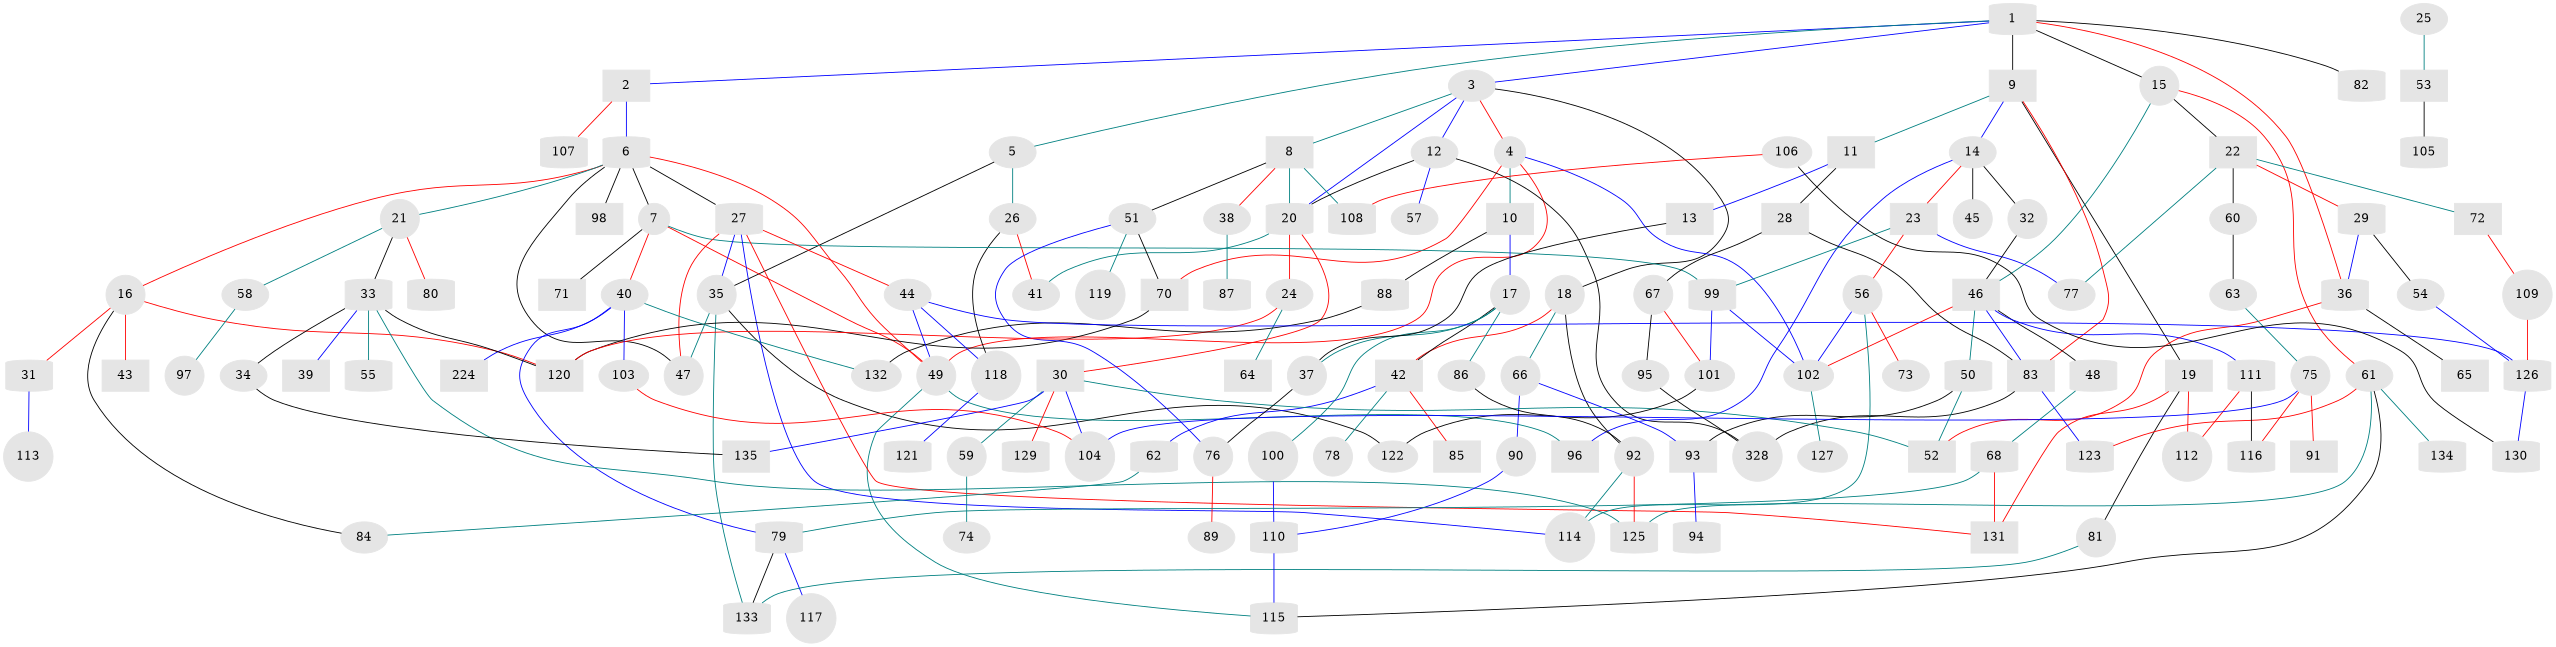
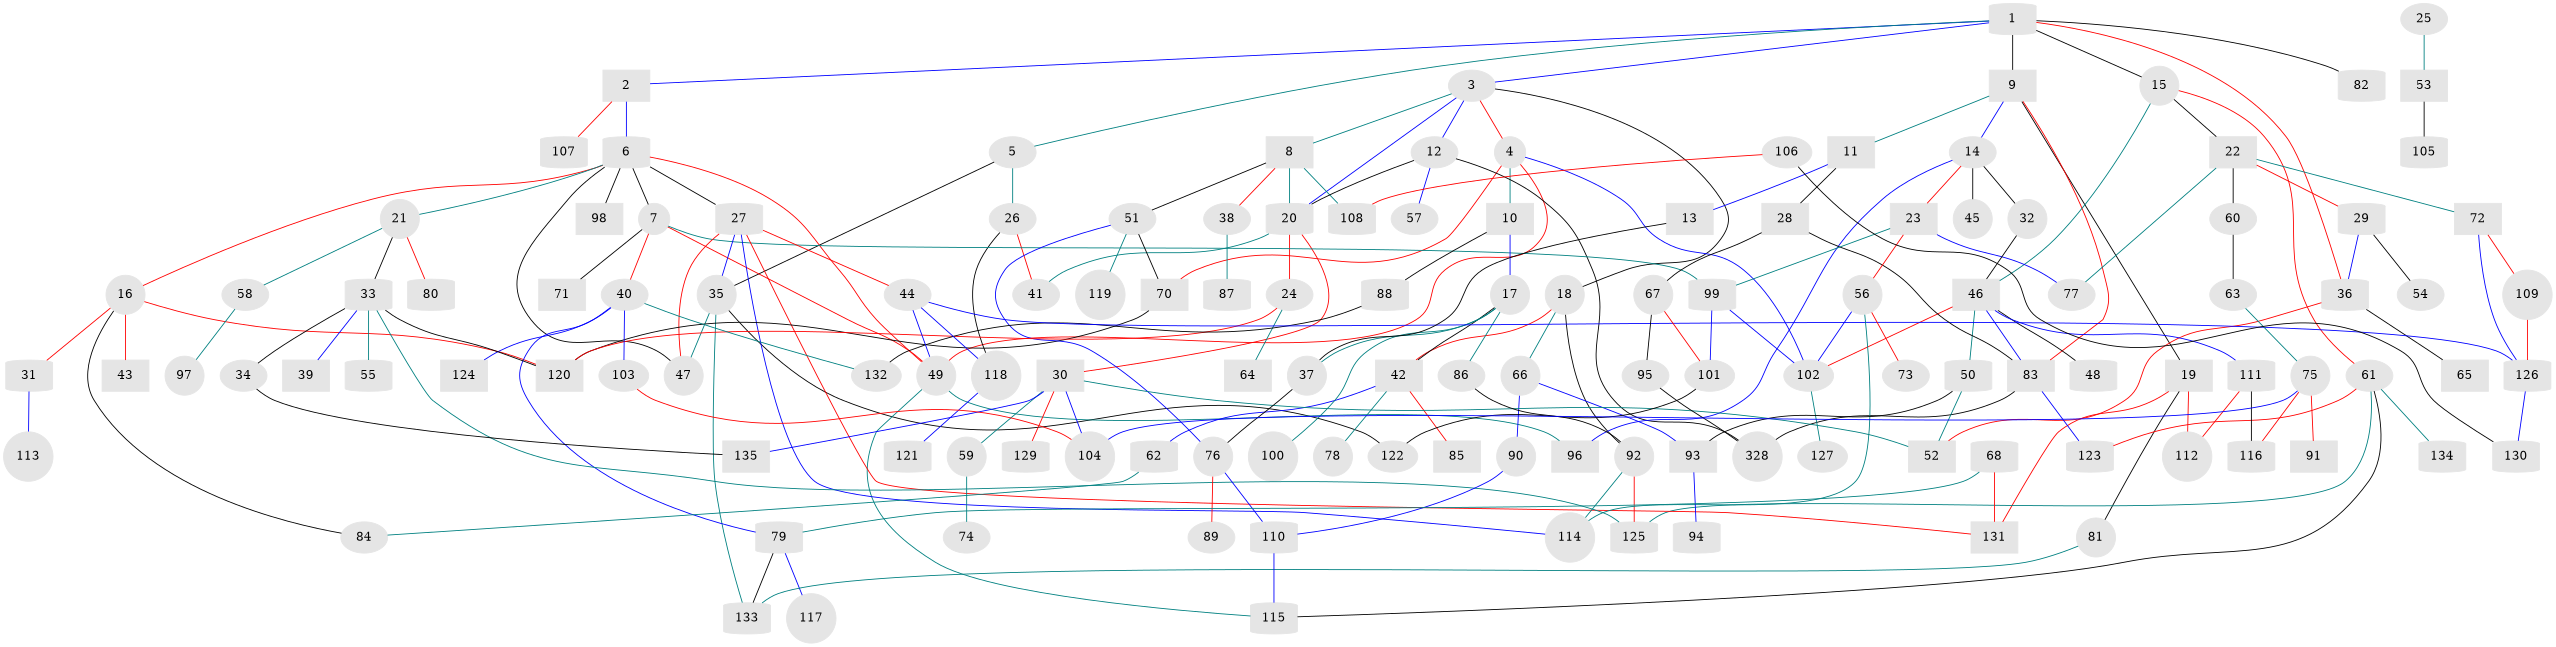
edge "54" -- "126": now "72" -- "126"
node "224": label "224" -> "124"
edge "48" -- "68": removed
edge "100" -- "110": now "76" -- "110"
